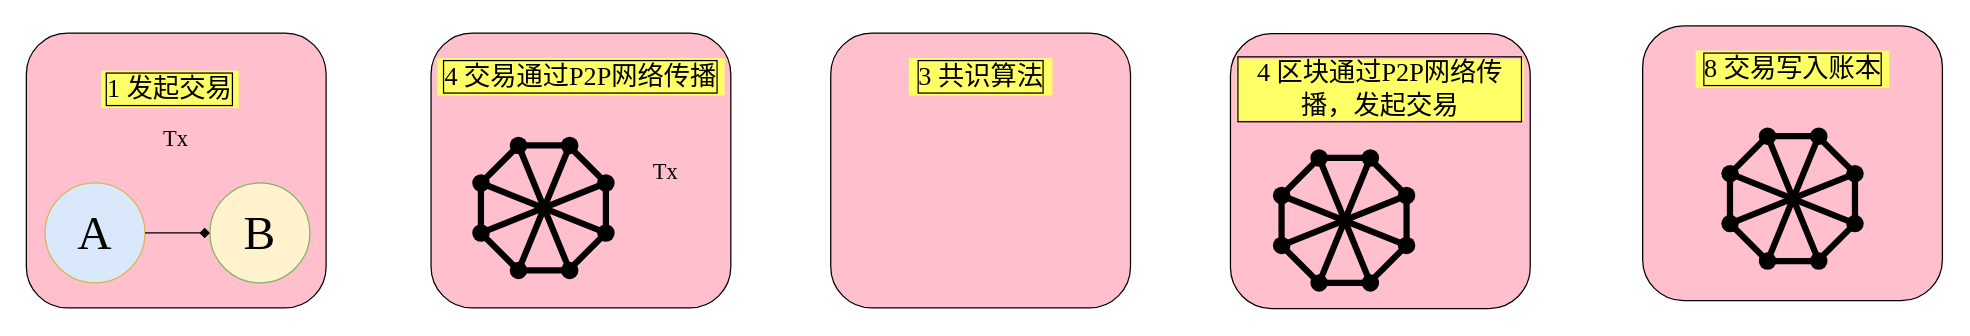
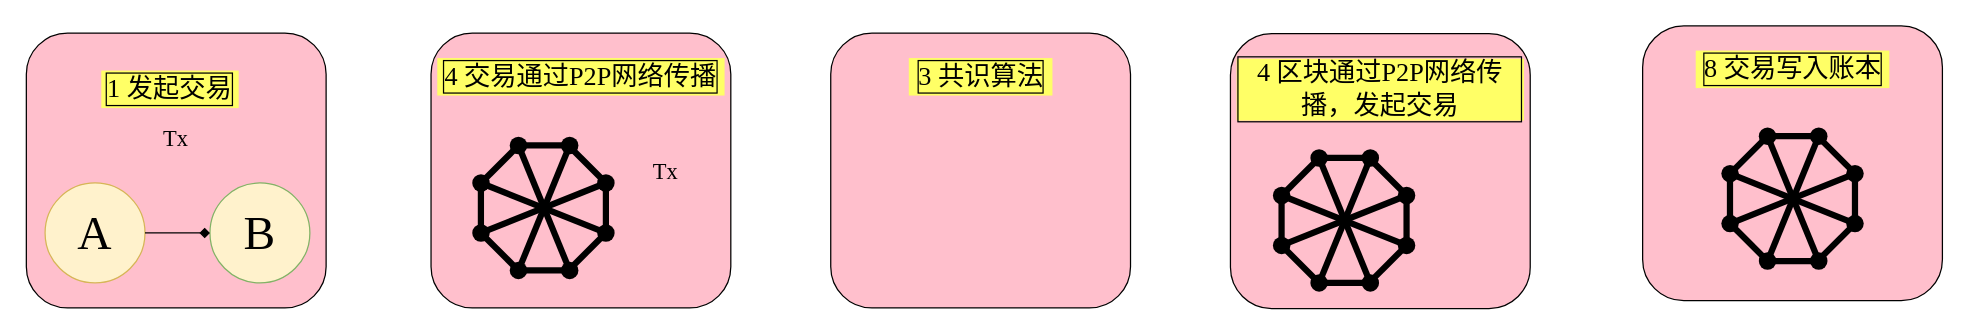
node "A": fillcolor #dae8fc -> #fff2cc
